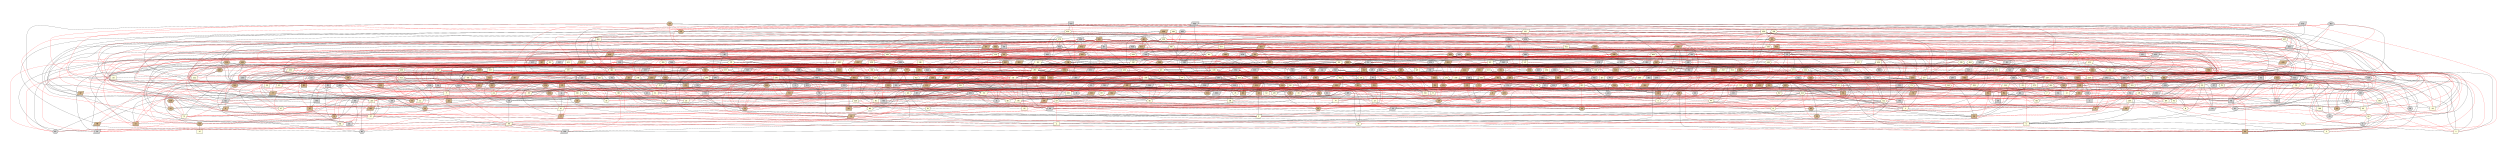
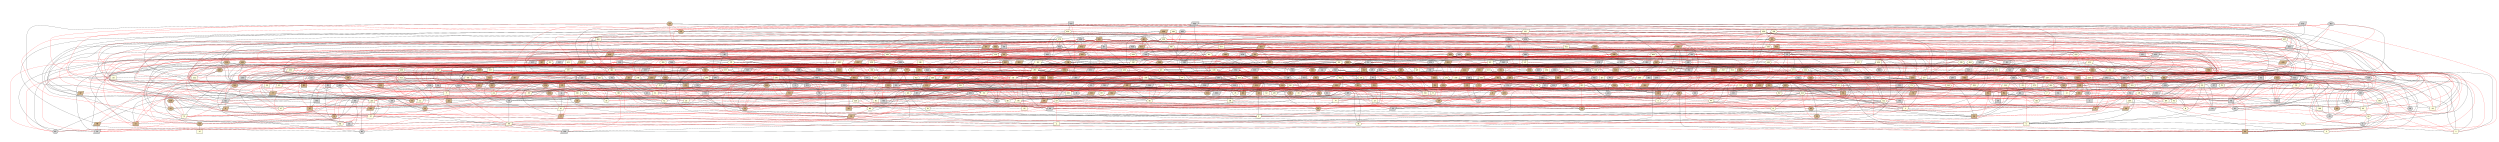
node "396": fillcolor tan -> lightyellow
